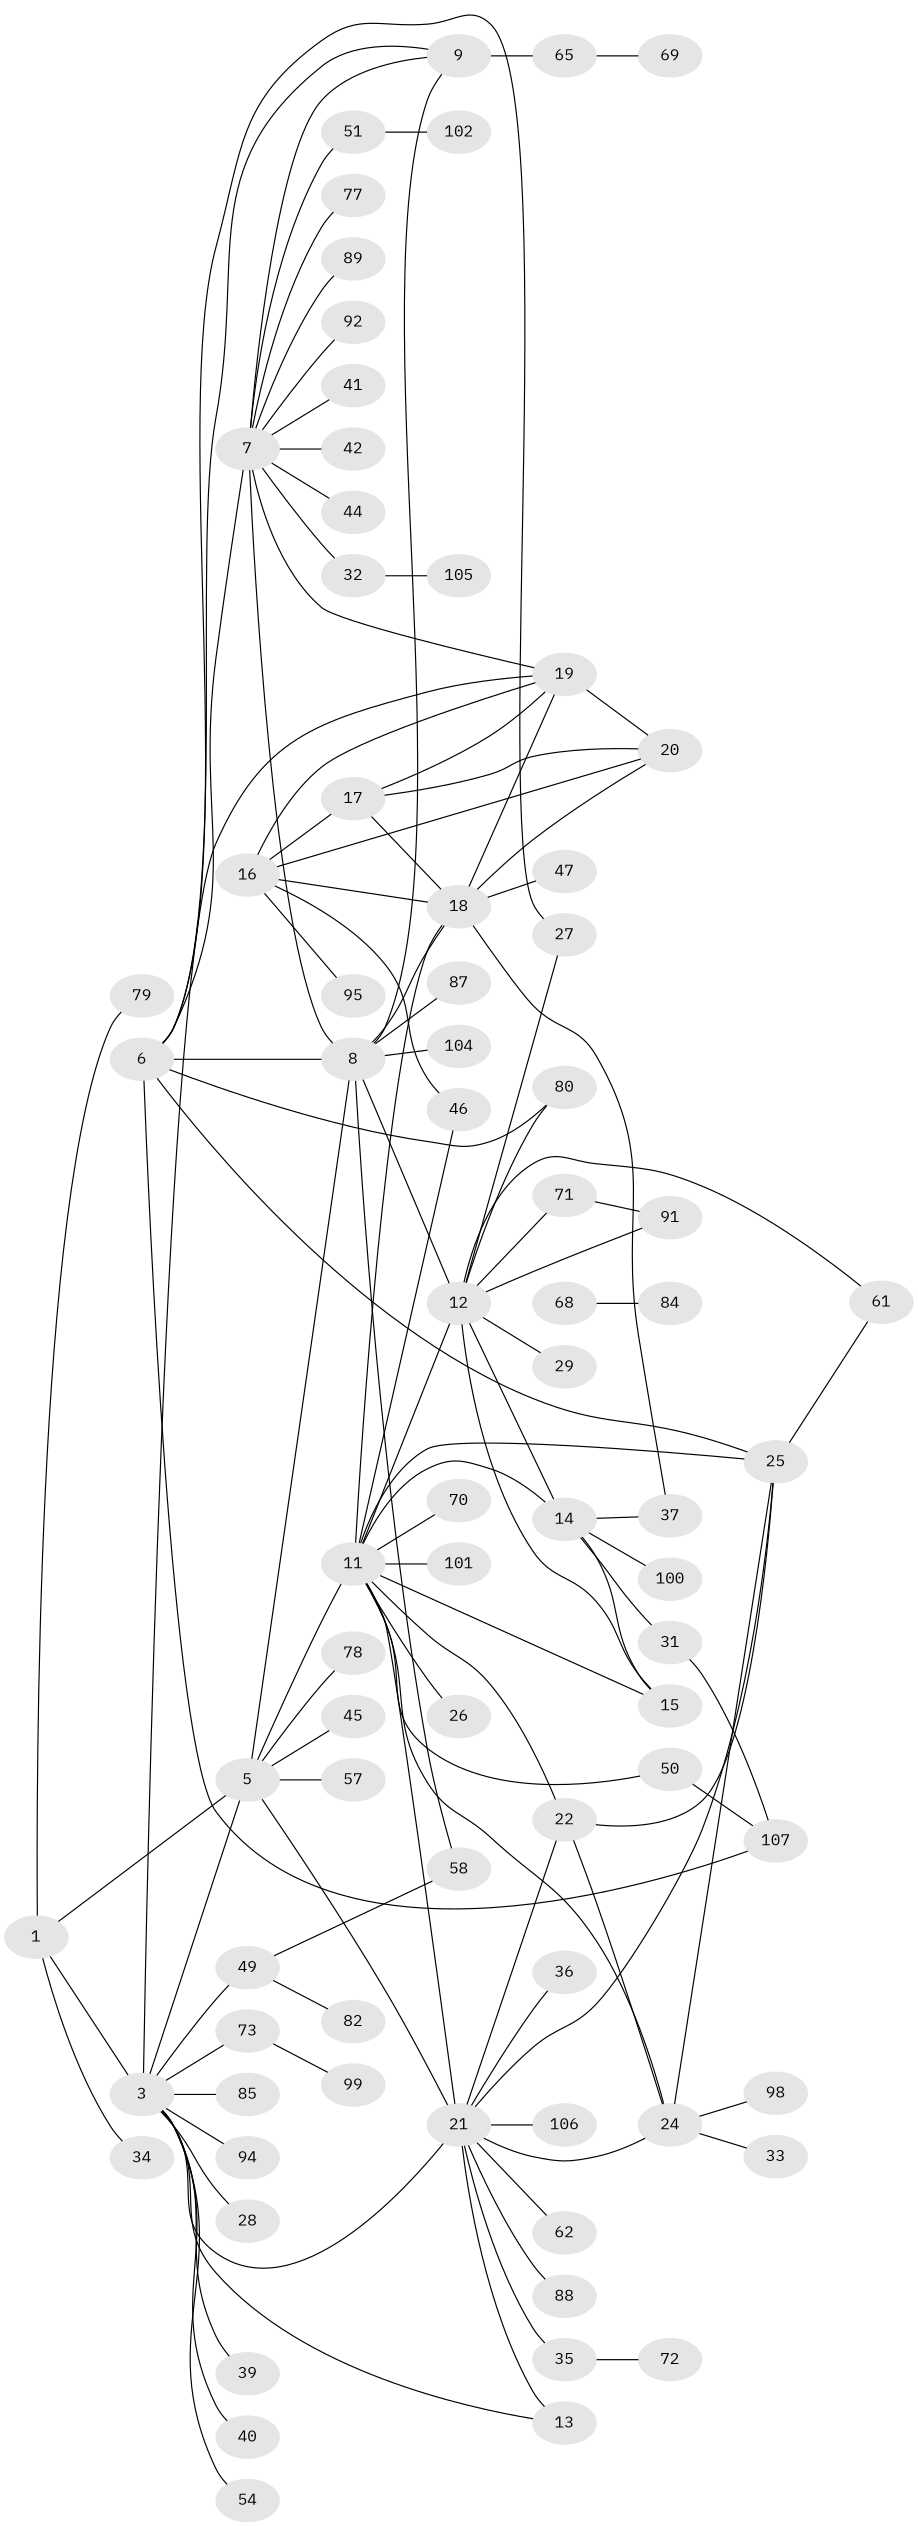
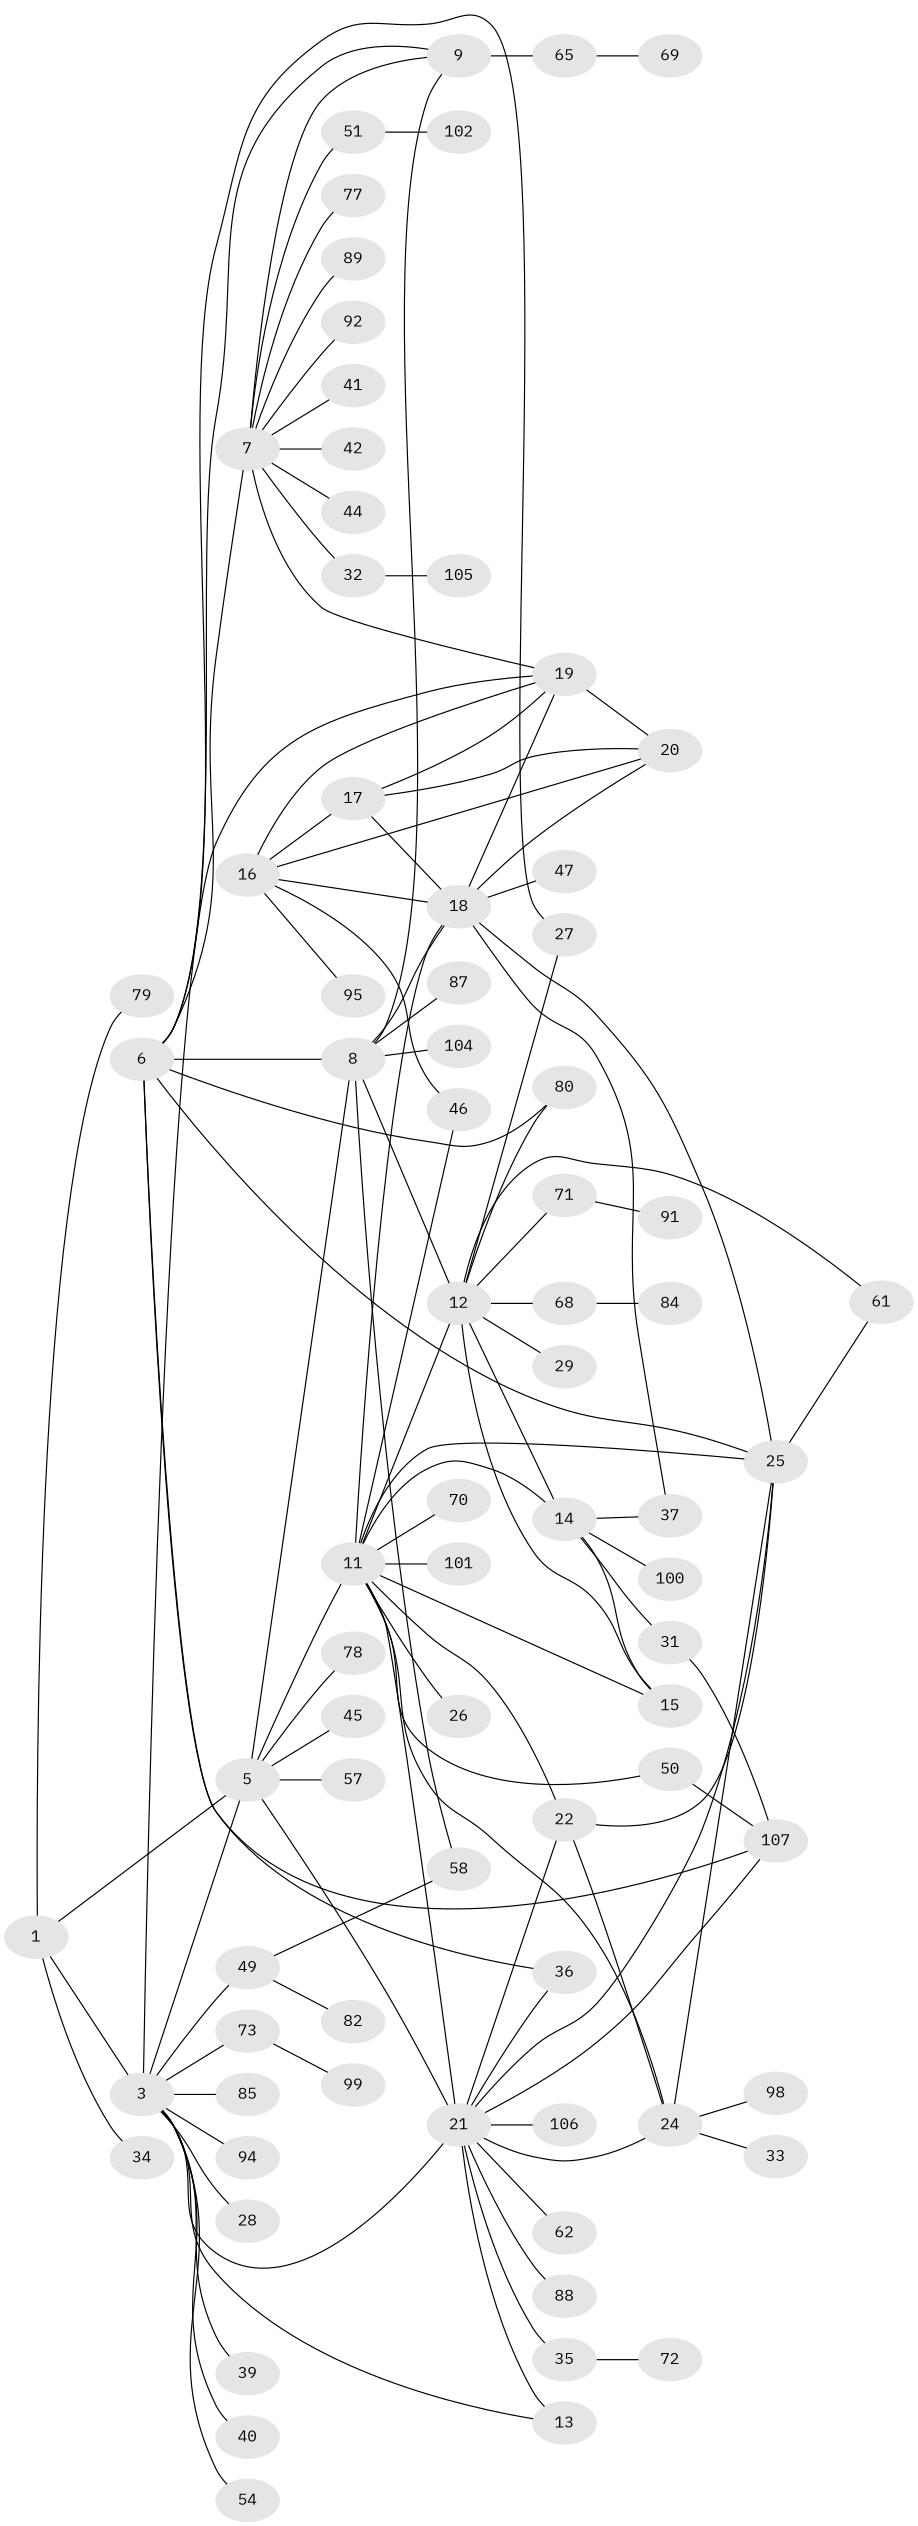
edge "7" -- "8": removed
edge "18" -- "25": added
edge "91" -- "12": now "68" -- "12"
edge "6" -- "36": added
edge "107" -- "21": added
